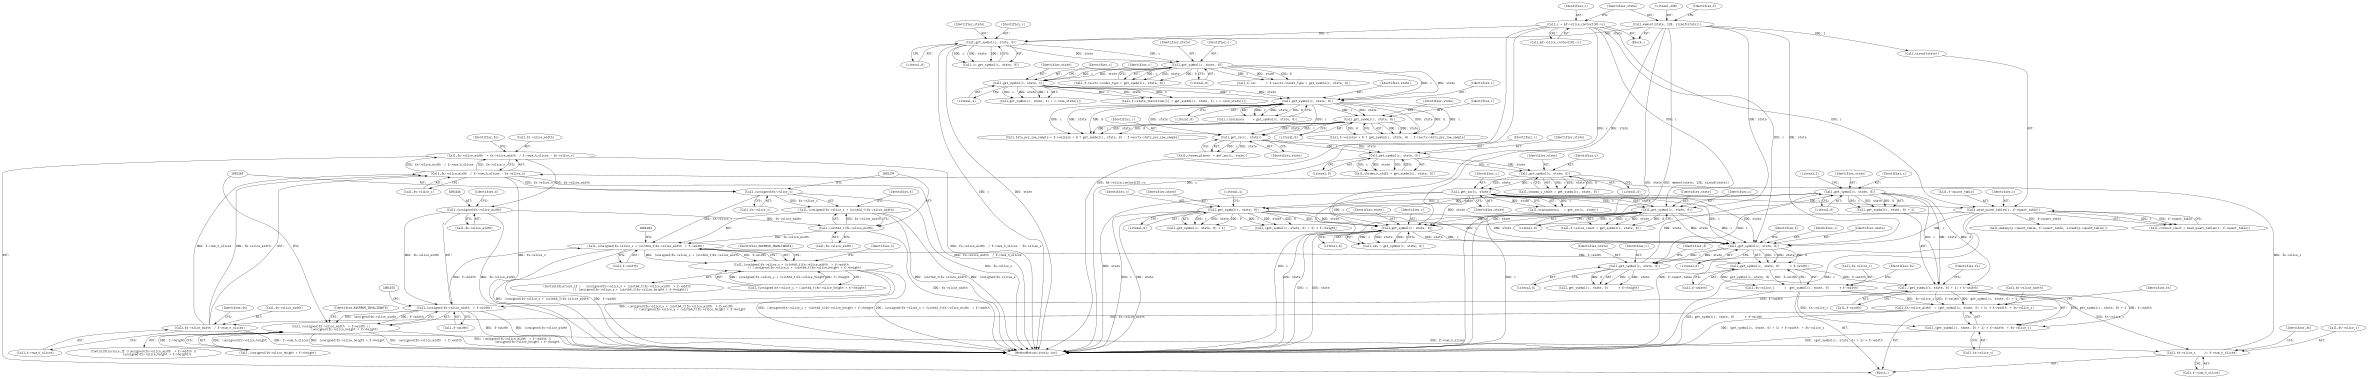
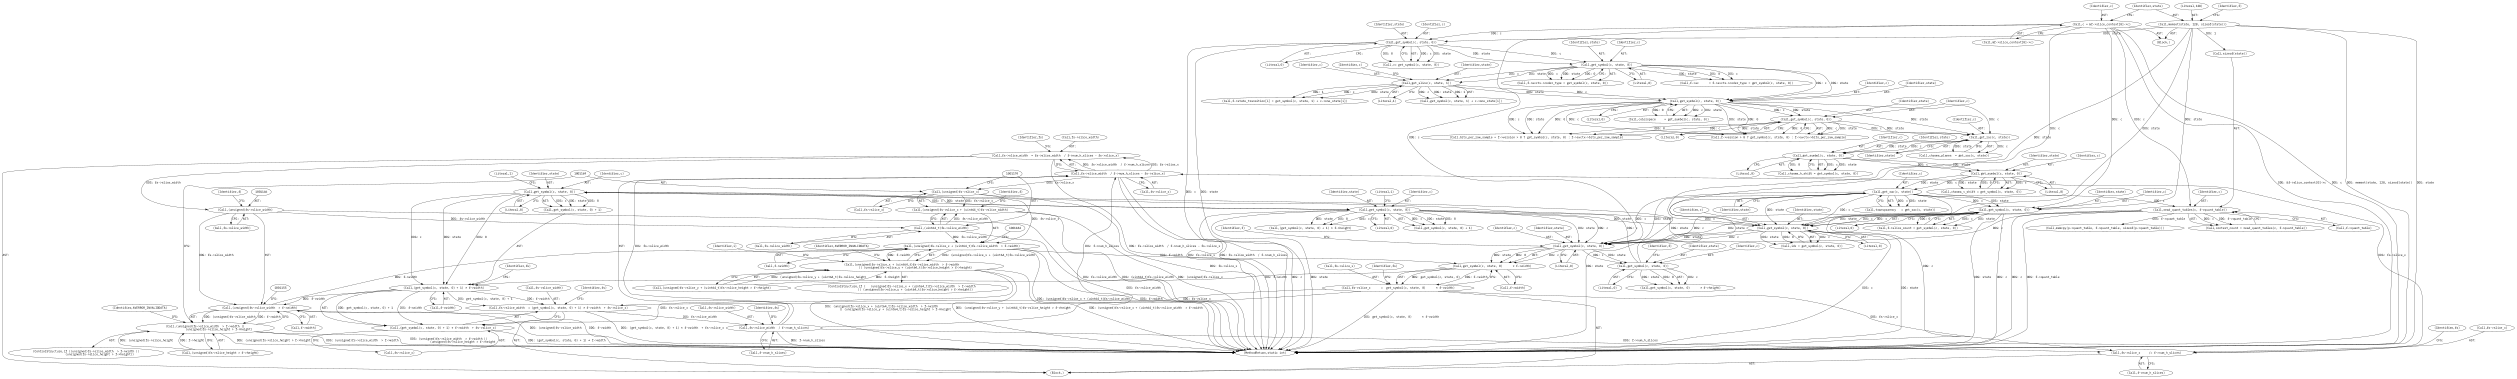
node "(Call,get_symbol(c, state, 1))": label "(Call,get_symbol(c, state, 1))" -> "(Call,get_slice(c, state, 1))"
edge "(Call,read_quant_tables(c, f->quant_table))" -> "(Call,f->quant_table)": added, label "CFG:"
